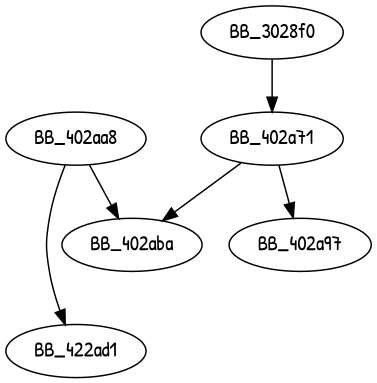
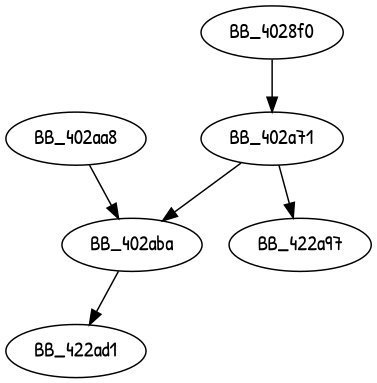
node "BB_3028f0": label "BB_3028f0" -> "BB_4028f0"
edge "BB_402aa8" -> "BB_422ad1": now "BB_402aba" -> "BB_422ad1"
node "BB_402a97": label "BB_402a97" -> "BB_422a97"
